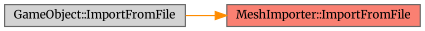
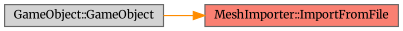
node "GameObject::ImportFromFile": label "GameObject::ImportFromFile" -> "GameObject::GameObject"
